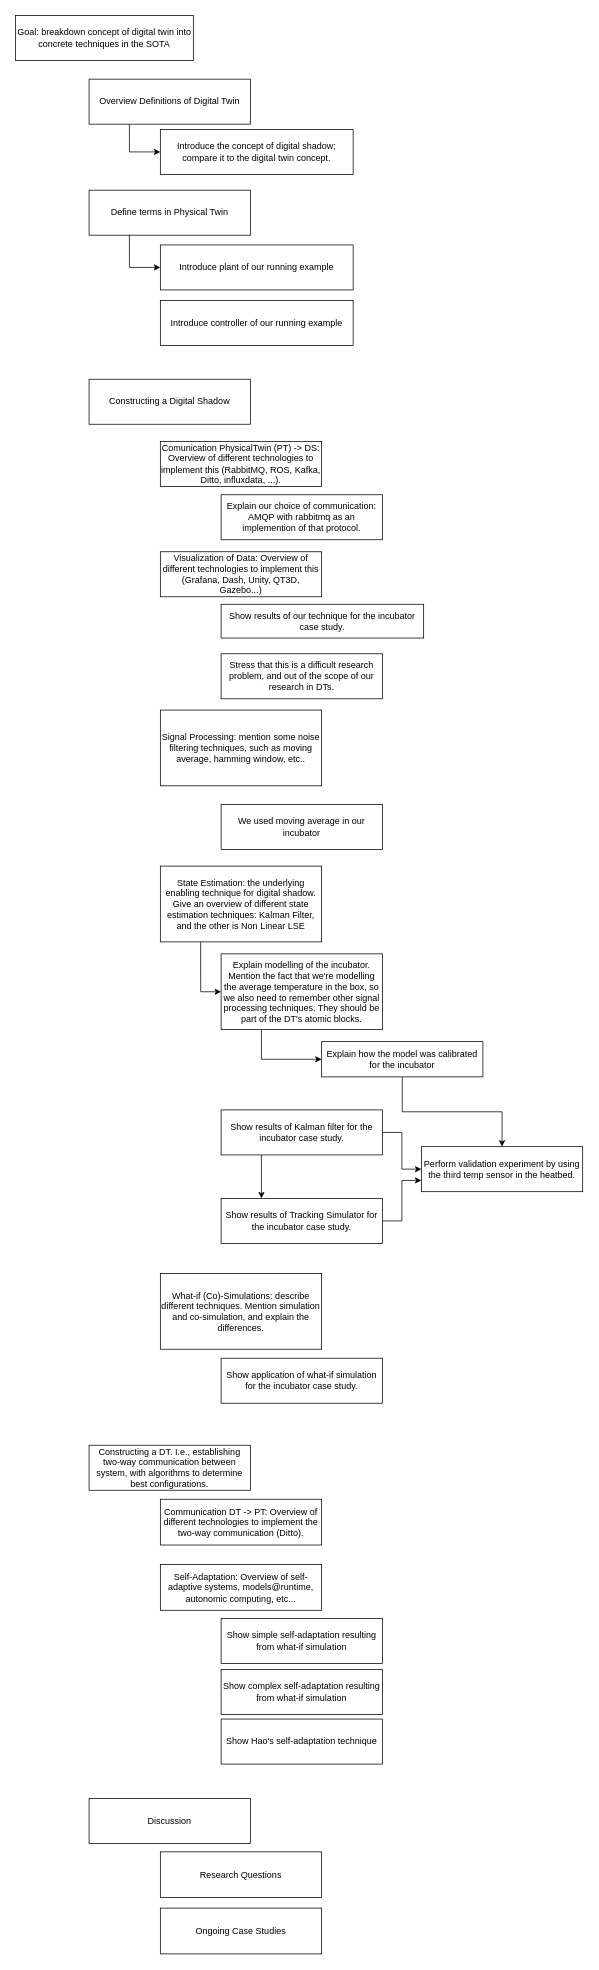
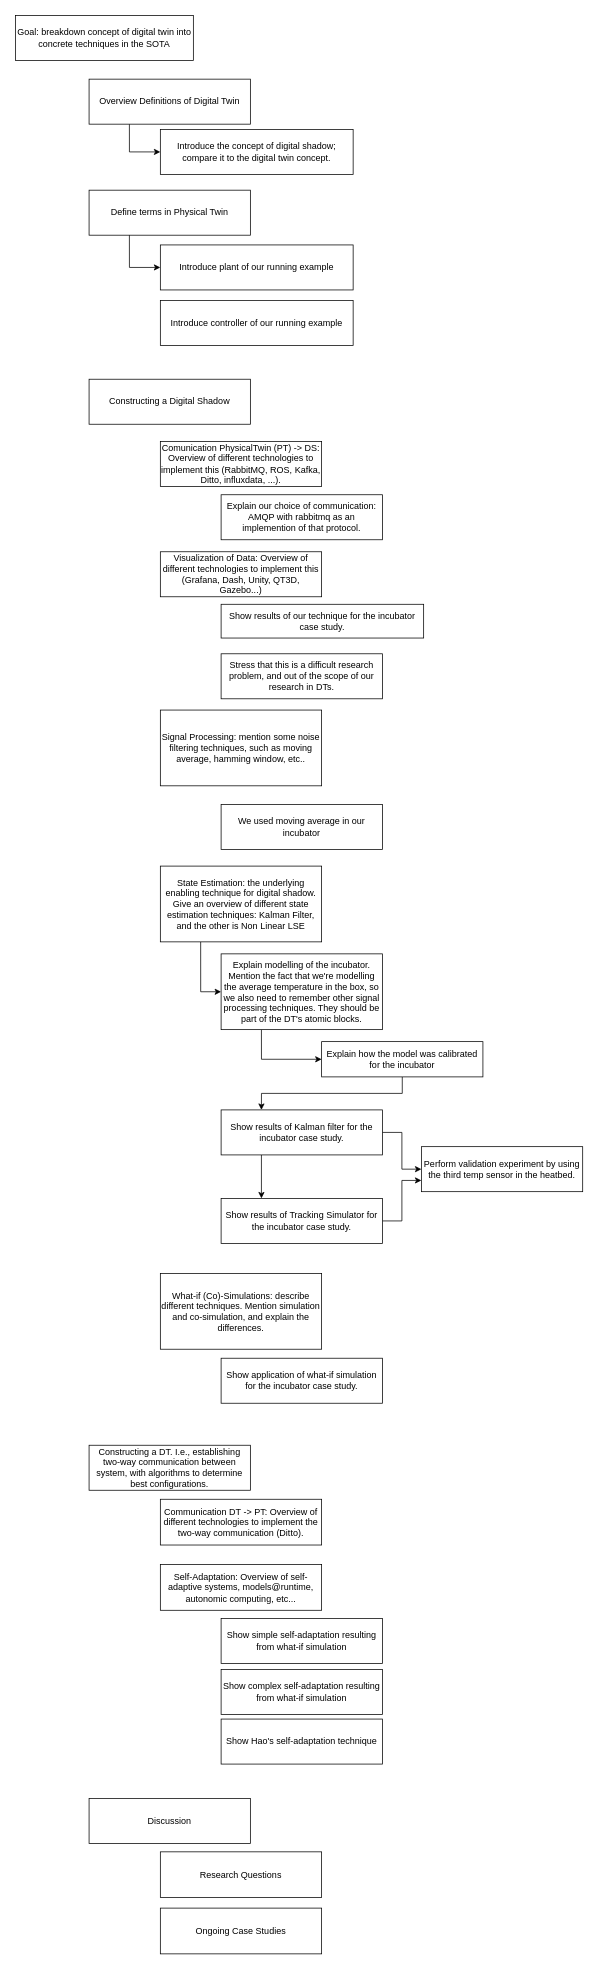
edge "Explain how the model was calibrated for the incubator" -> "Perform validation experiment by using the third temp sensor in the heatbed.": now "Explain how the model was calibrated for the incubator" -> "Show results of Kalman filter for the incubator case study."
